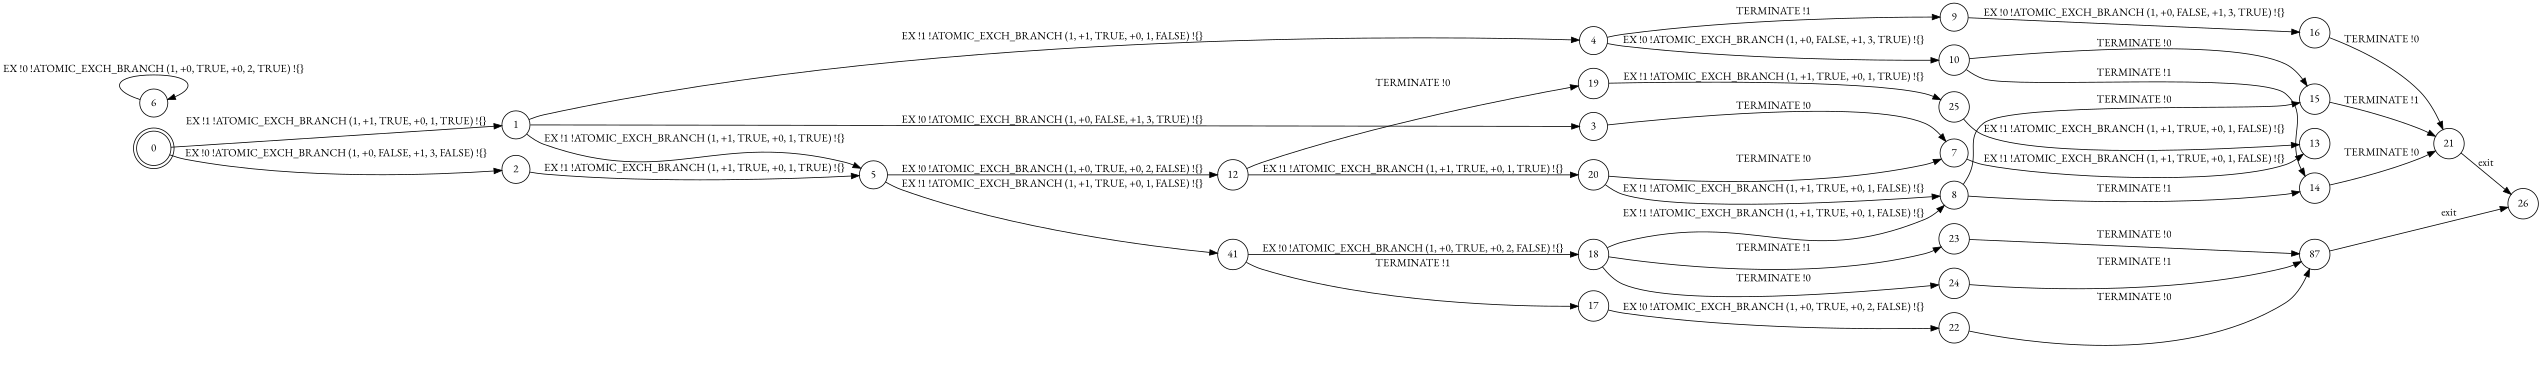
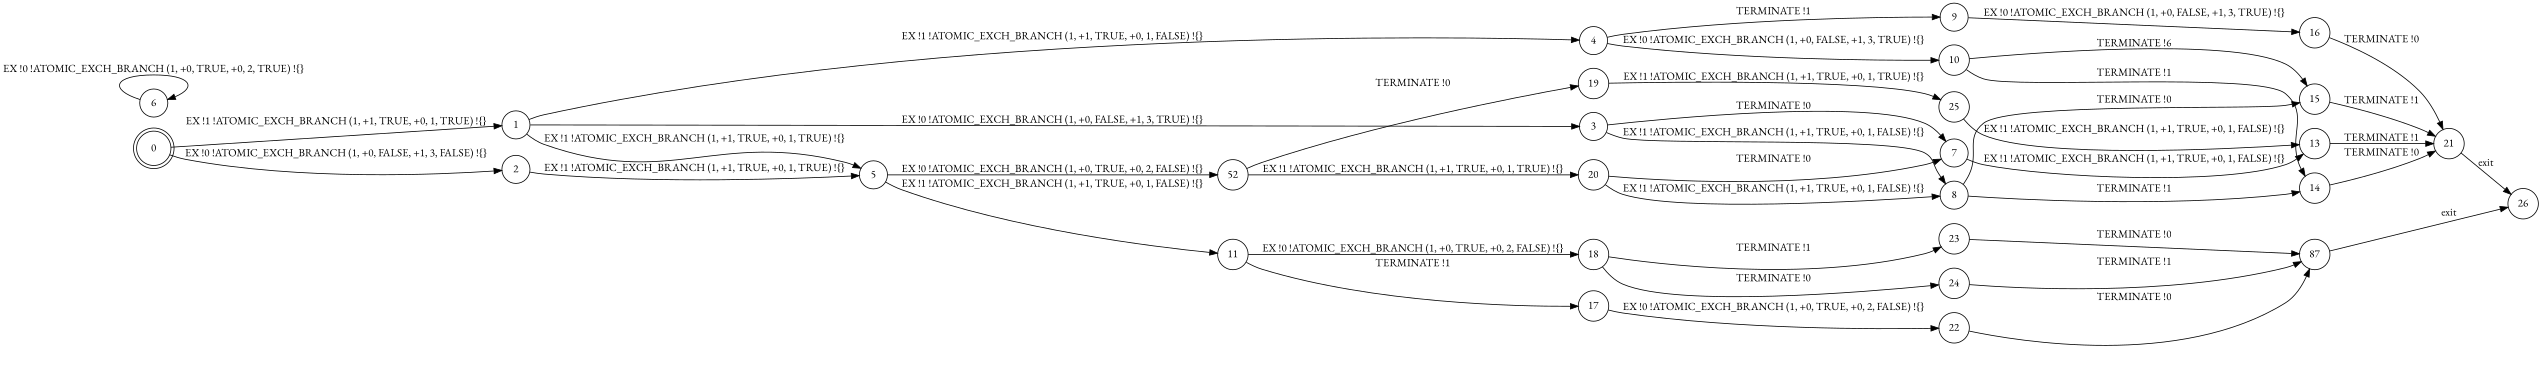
edge "10" -> "15": label "TERMINATE !0" -> "TERMINATE !6"
edge "13" -> "21": added, label "TERMINATE !1"
node "12": label "12" -> "52"
edge "18" -> "8": now "3" -> "8"
node "41": label "41" -> "11"
